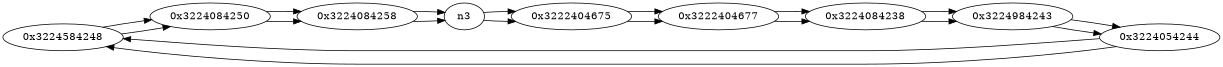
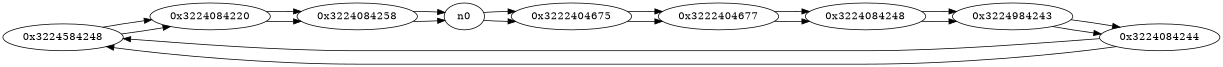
node "0x3224084250": label "0x3224084250" -> "0x3224084220"
node "n3": label "n3" -> "n0"
node "0x3224084238": label "0x3224084238" -> "0x3224084248"
node "0x3224054244": label "0x3224054244" -> "0x3224084244"
